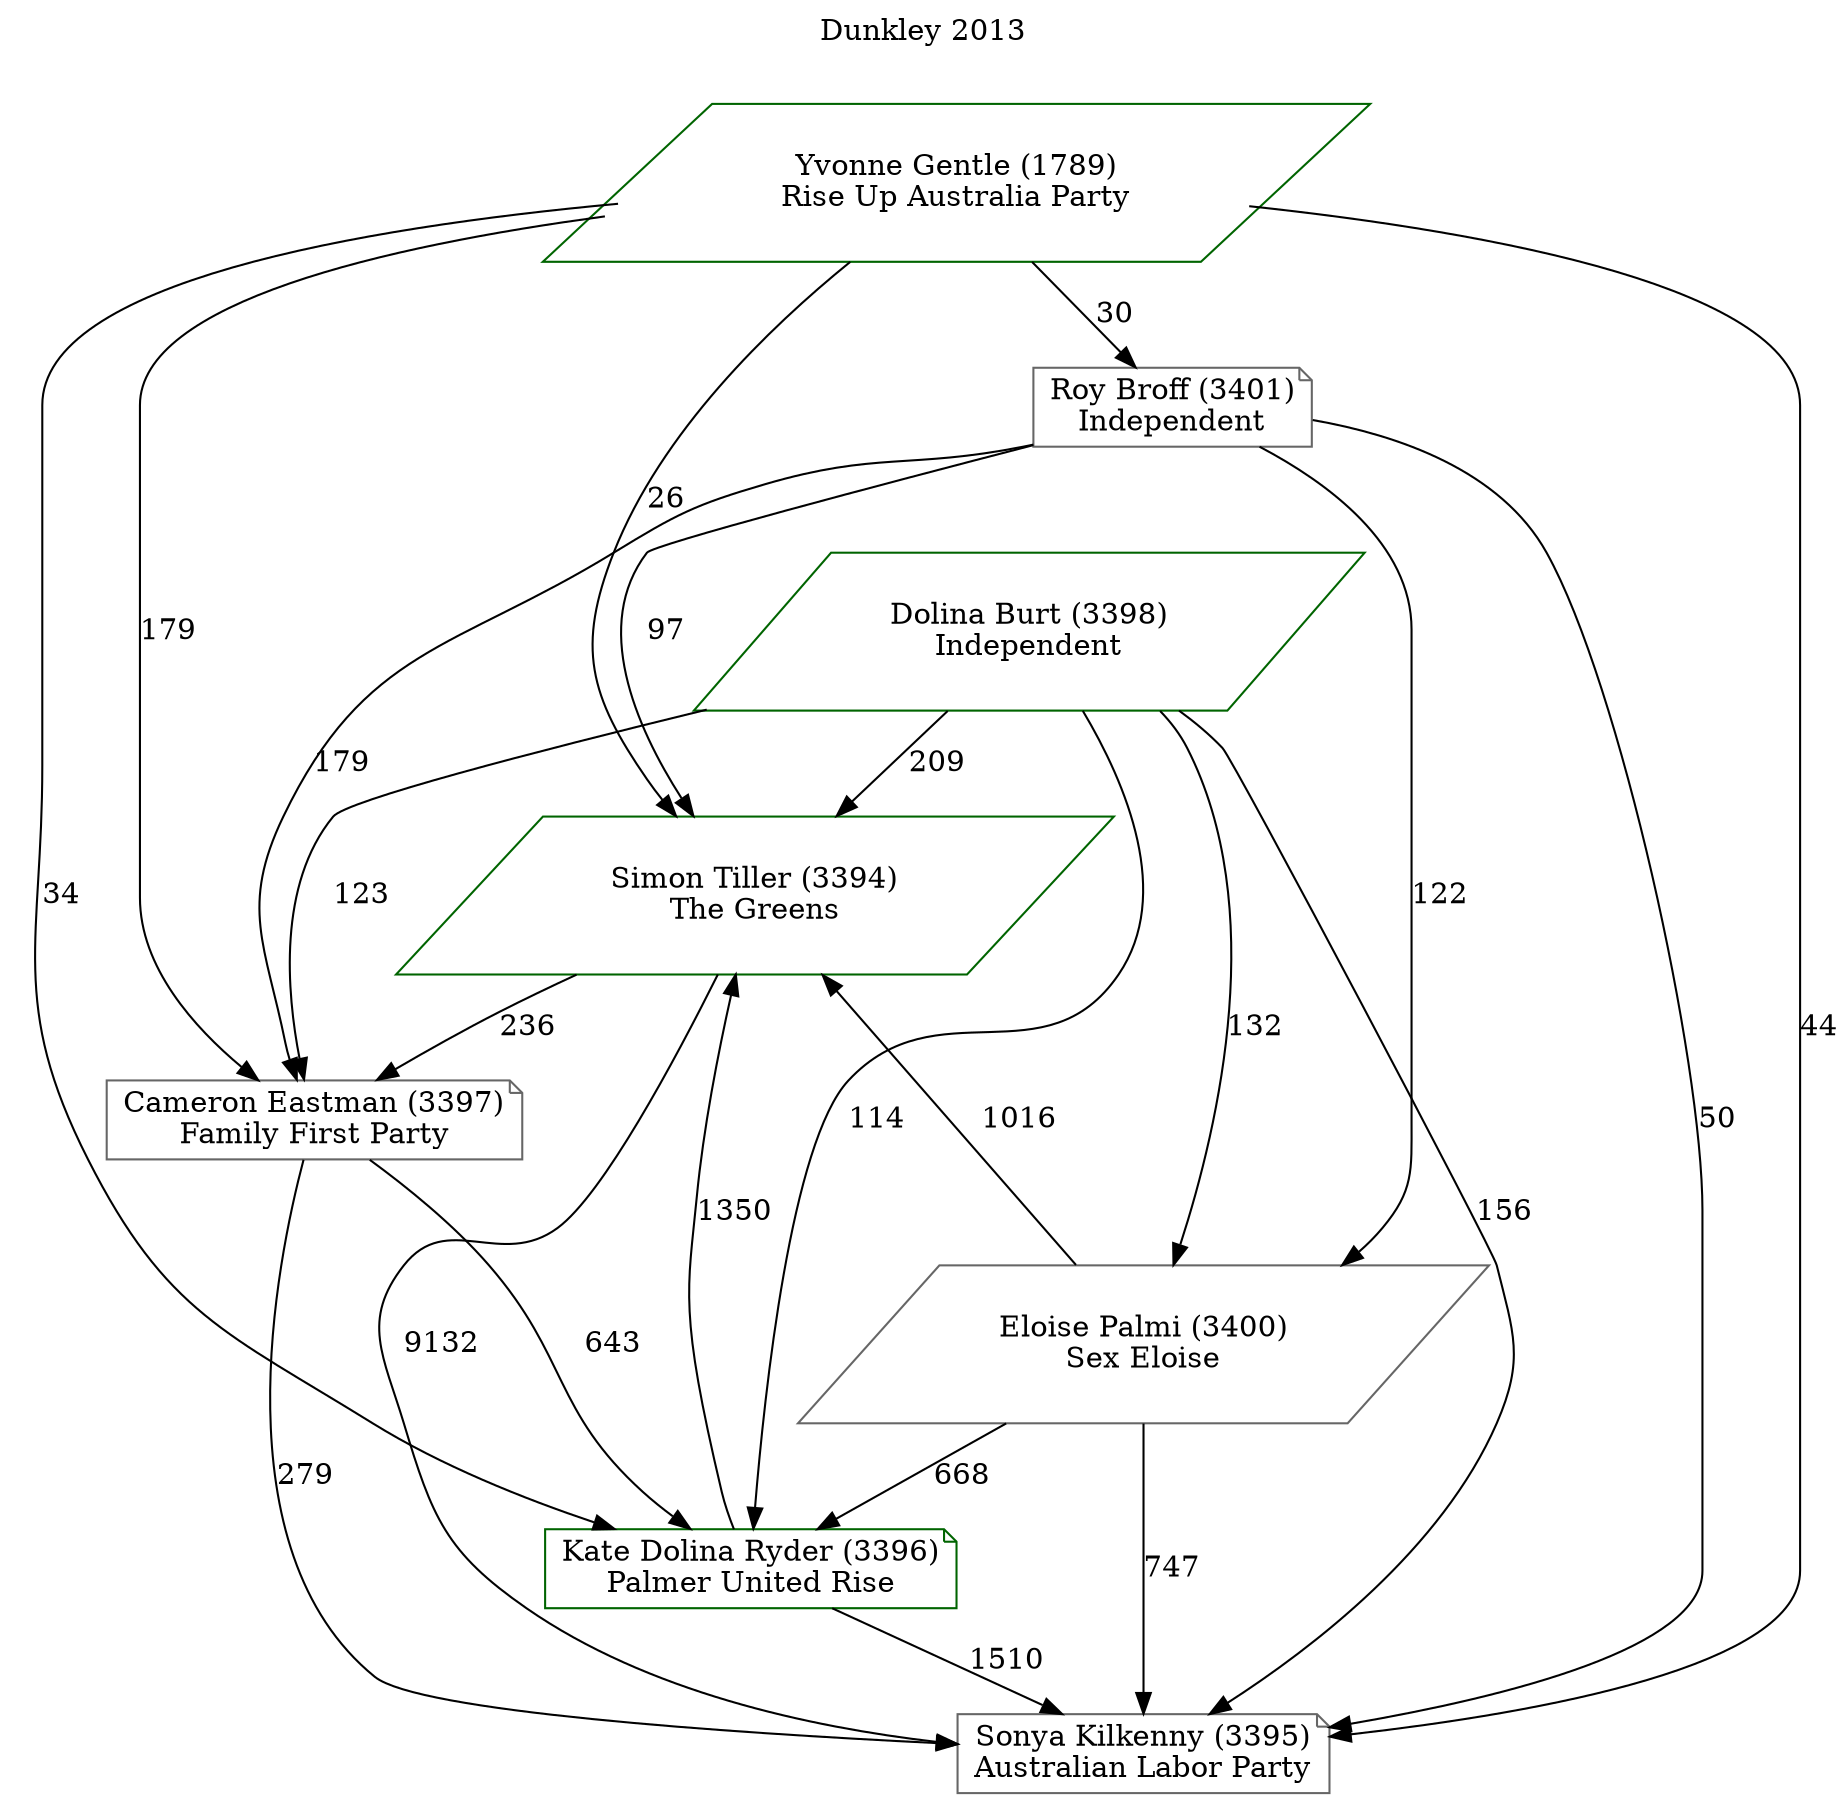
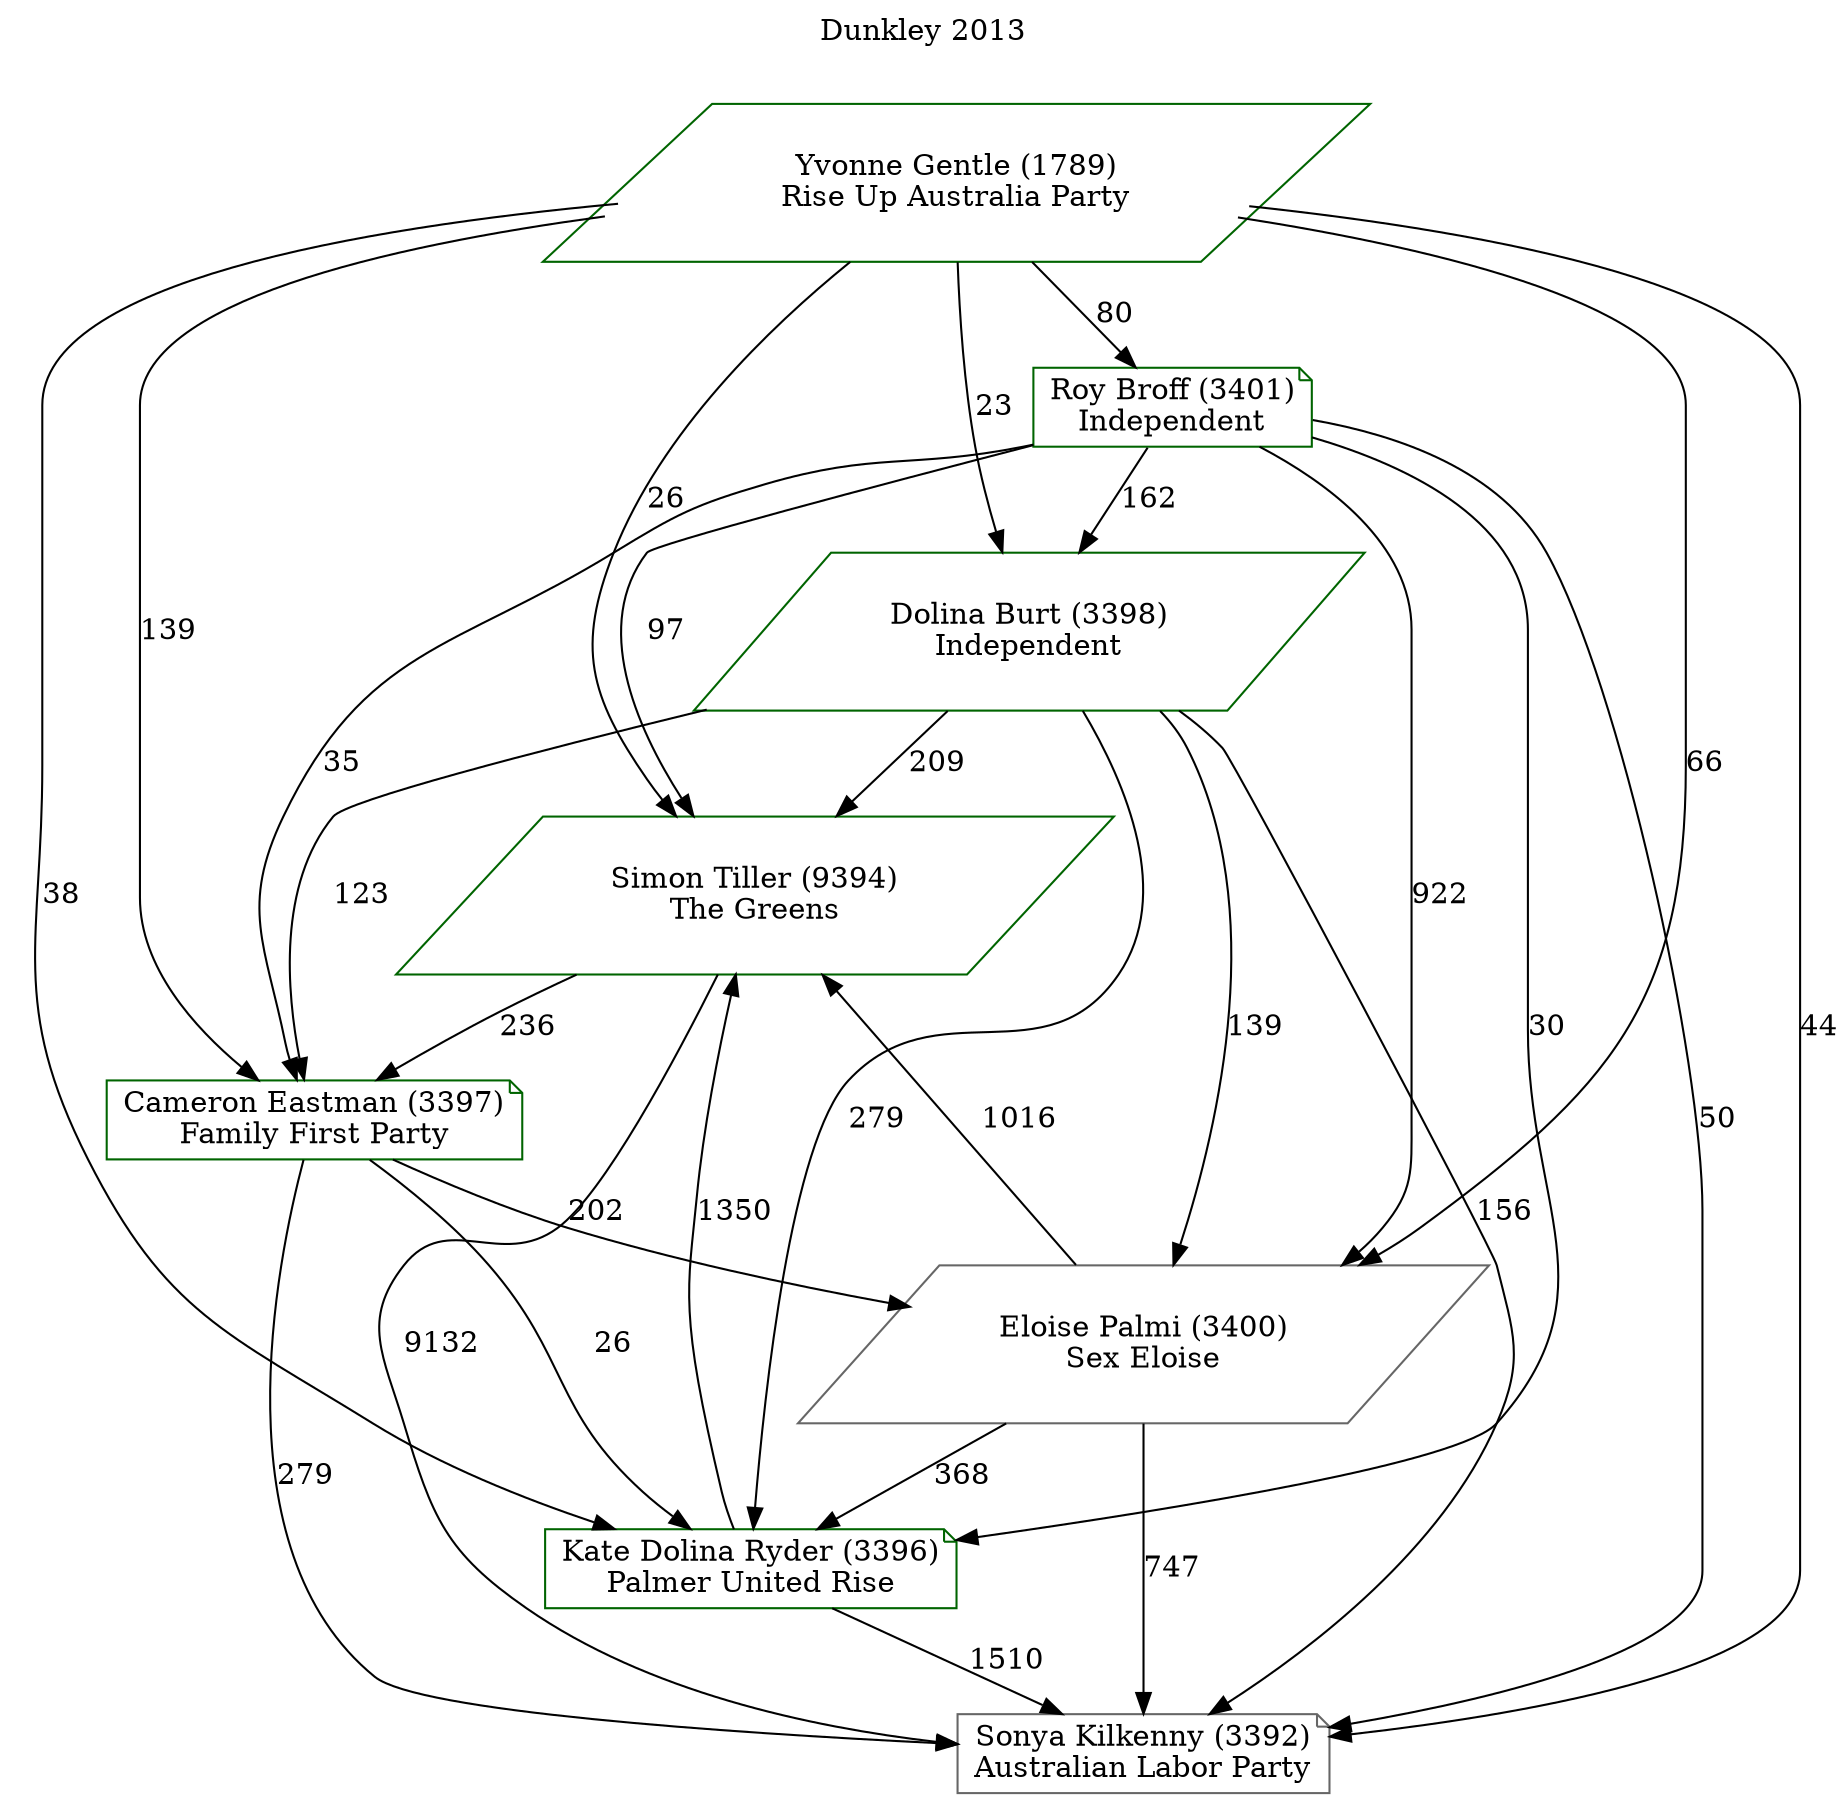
edge "Yvonne Gentle (1789) Rise Up Australia Party" -> "Roy Broff (3401) Independent": label "30" -> "80"
edge "Yvonne Gentle (1789) Rise Up Australia Party" -> "Dolina Burt (3398) Independent": added, label "23"
node "Roy Broff (3401) Independent": color gray40 -> darkgreen
edge "Roy Broff (3401) Independent" -> "Dolina Burt (3398) Independent": added, label "162"
edge "Yvonne Gentle (1789) Rise Up Australia Party" -> "Cameron Eastman (3397) Family First Party": label "179" -> "139"
edge "Yvonne Gentle (1789) Rise Up Australia Party" -> "Eloise Palmi (3400) Sex Eloise": added, label "66"
edge "Roy Broff (3401) Independent" -> "Cameron Eastman (3397) Family First Party": label "179" -> "35"
edge "Yvonne Gentle (1789) Rise Up Australia Party" -> "Kate Dolina Ryder (3396) Palmer United Rise": label "34" -> "38"
node "Simon Tiller (3394) The Greens": label "Simon Tiller (3394) The Greens" -> "Simon Tiller (9394) The Greens"
edge "Roy Broff (3401) Independent" -> "Eloise Palmi (3400) Sex Eloise": label "122" -> "922"
edge "Dolina Burt (3398) Independent" -> "Eloise Palmi (3400) Sex Eloise": label "132" -> "139"
edge "Roy Broff (3401) Independent" -> "Kate Dolina Ryder (3396) Palmer United Rise": added, label "30"
node "Cameron Eastman (3397) Family First Party": color gray40 -> darkgreen
edge "Dolina Burt (3398) Independent" -> "Kate Dolina Ryder (3396) Palmer United Rise": label "114" -> "279"
edge "Cameron Eastman (3397) Family First Party" -> "Eloise Palmi (3400) Sex Eloise": added, label "202"
edge "Cameron Eastman (3397) Family First Party" -> "Kate Dolina Ryder (3396) Palmer United Rise": label "643" -> "26"
edge "Eloise Palmi (3400) Sex Eloise" -> "Kate Dolina Ryder (3396) Palmer United Rise": label "668" -> "368"
node "Sonya Kilkenny (3395) Australian Labor Party": label "Sonya Kilkenny (3395) Australian Labor Party" -> "Sonya Kilkenny (3392) Australian Labor Party"
